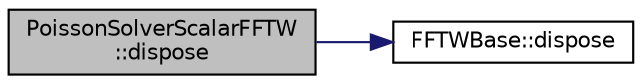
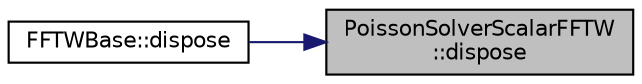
edge "PoissonSolverScalarFFTW ::dispose" -> "FFTWBase::dispose": reversed
